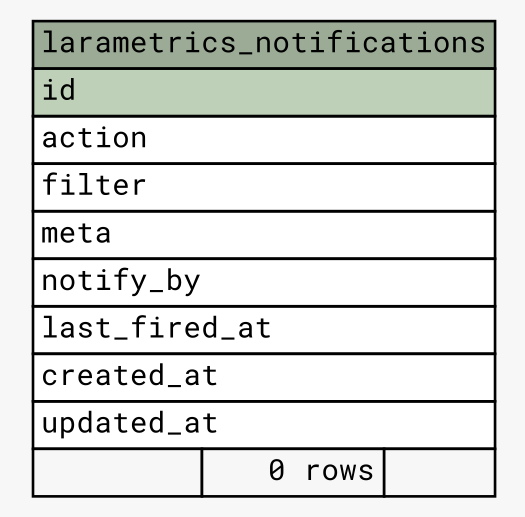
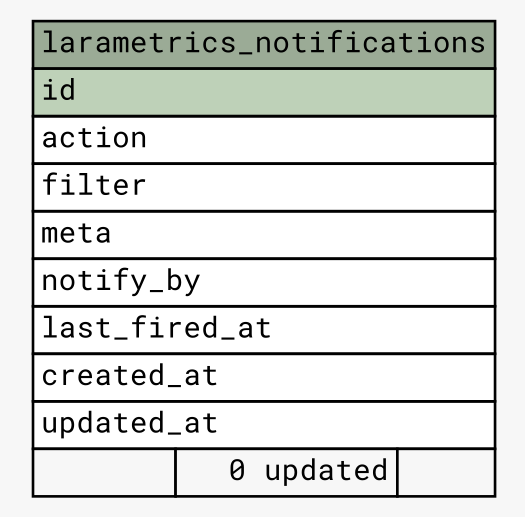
node "larametrics_notifications": text "0 rows" -> "0 updated"
